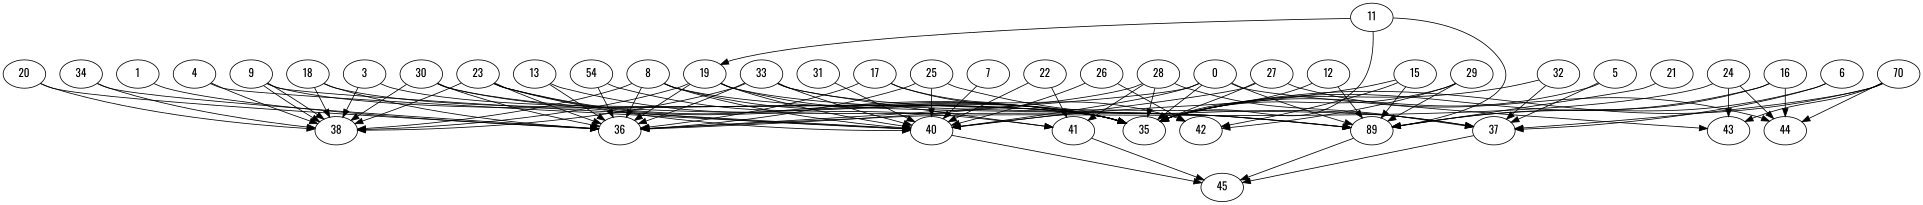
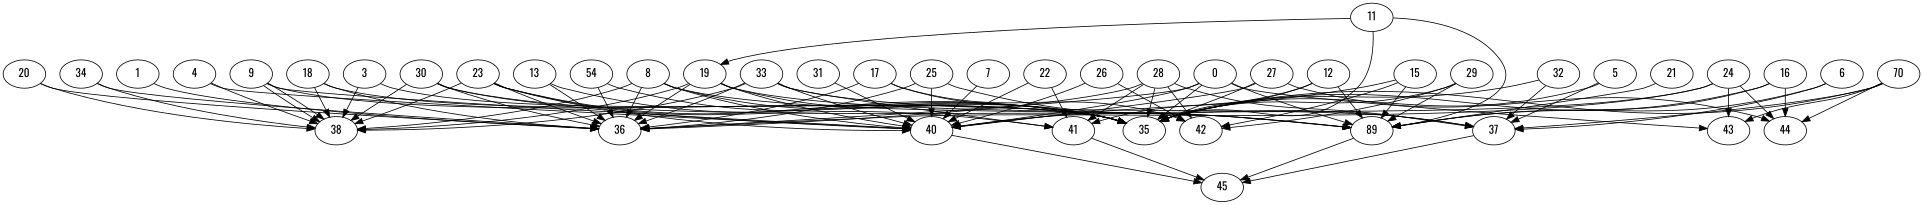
edge "28" -> "42": added
edge "12" -> "41": added
edge "24" -> "40": added
